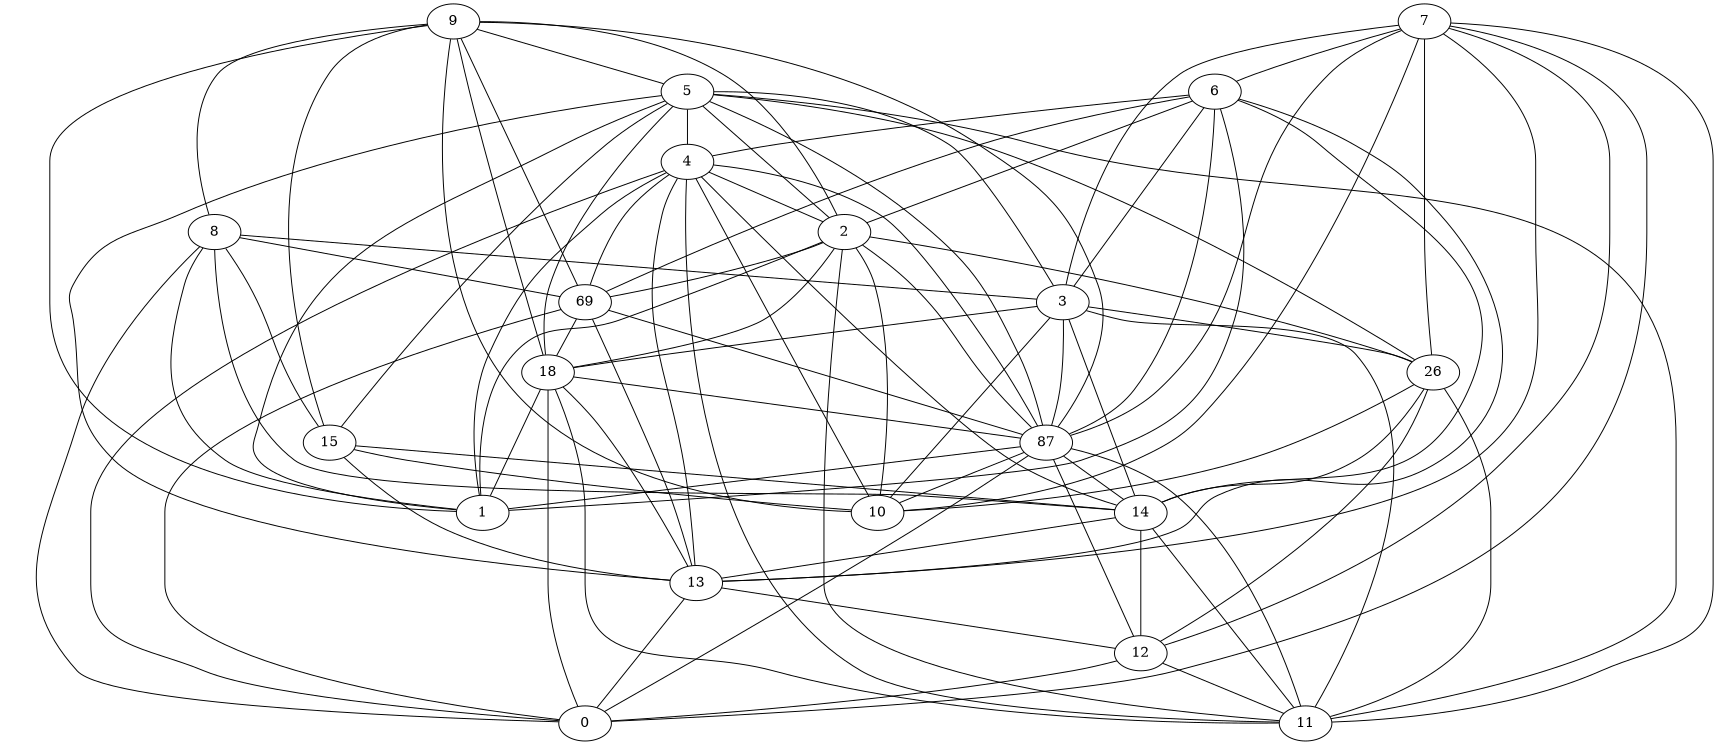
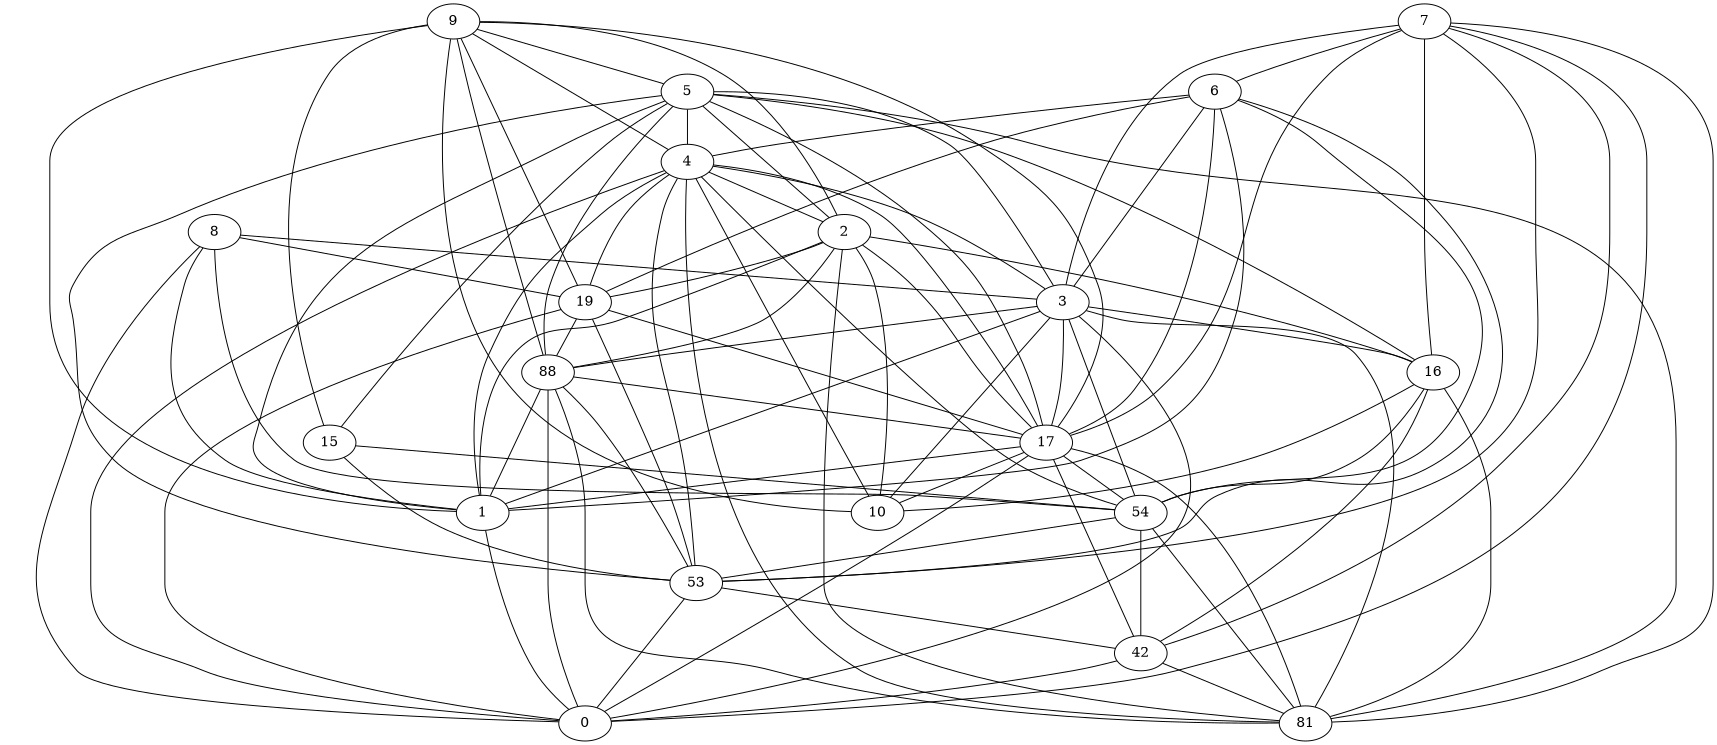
edge "9" -- "8": now "9" -- "4"
edge "6" -- "2": removed
edge "4" -- "3": added
node "69": label "69" -> "19"
edge "8" -- "15": removed
edge "7" -- "10": removed
node "18": label "18" -> "88"
node "26": label "26" -> "16"
edge "3" -- "1": added
node "87": label "87" -> "17"
edge "15" -- "10": removed
node "14": label "14" -> "54"
node "13": label "13" -> "53"
edge "3" -- "0": added
edge "1" -- "0": added
node "12": label "12" -> "42"
node "11": label "11" -> "81"
